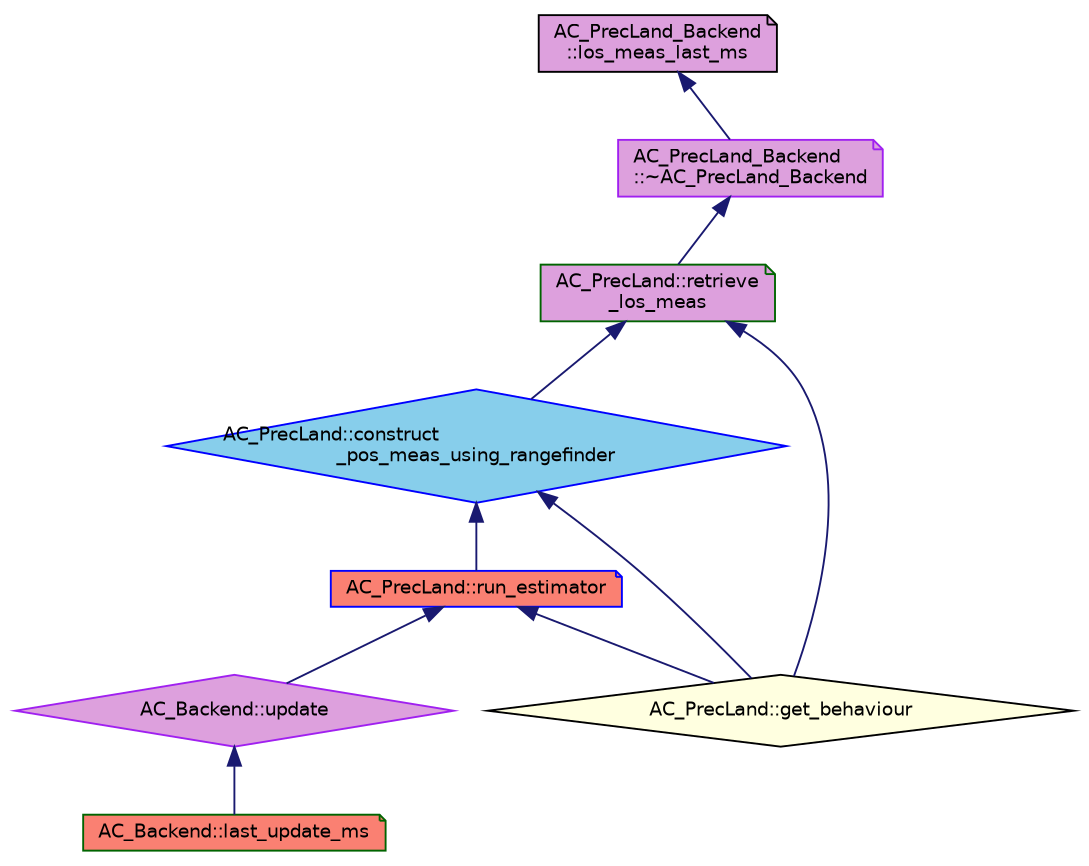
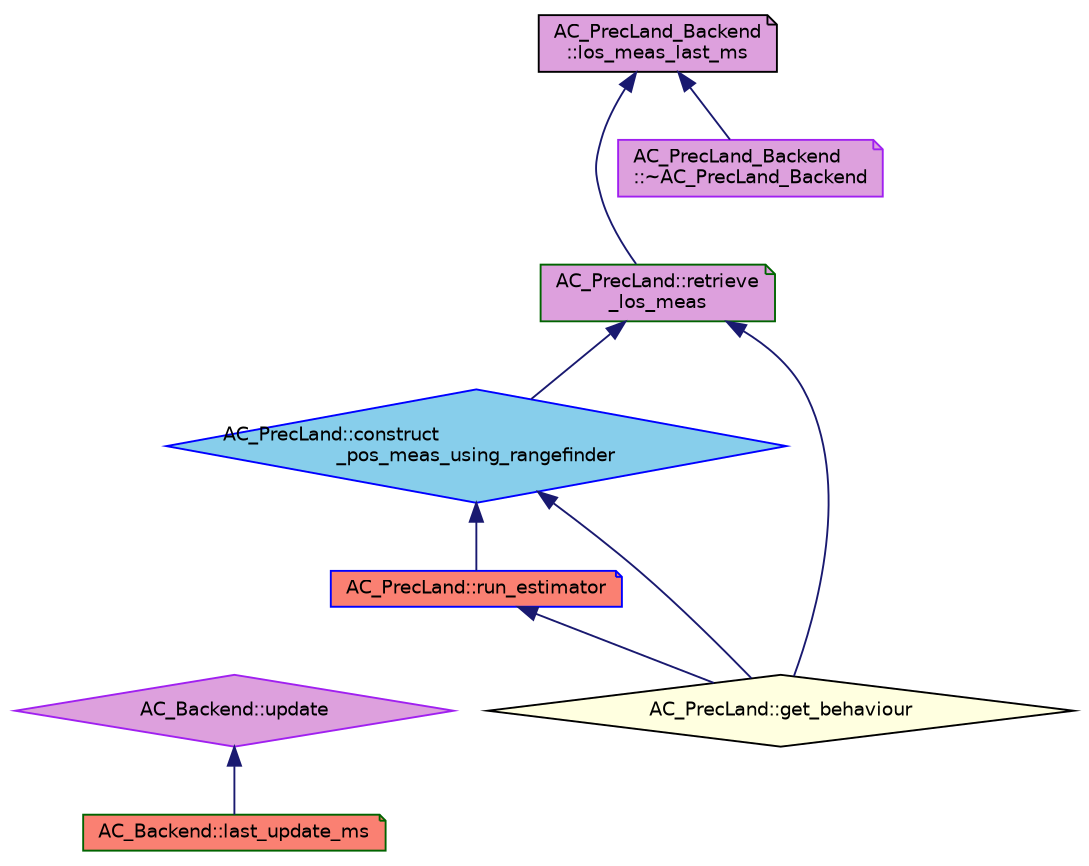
edge "AC_PrecLand::retrieve _los_meas" -> "AC_PrecLand_Backend ::~AC_PrecLand_Backend": now "AC_PrecLand::retrieve _los_meas" -> "AC_PrecLand_Backend ::los_meas_last_ms"
edge "AC_Backend::update" -> "AC_PrecLand::run_estimator": removed
